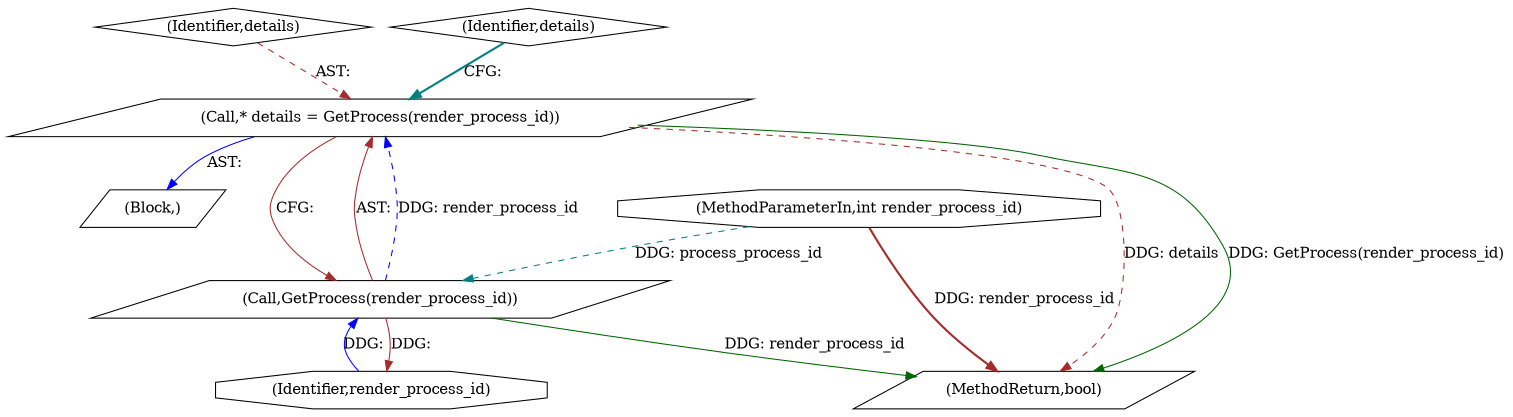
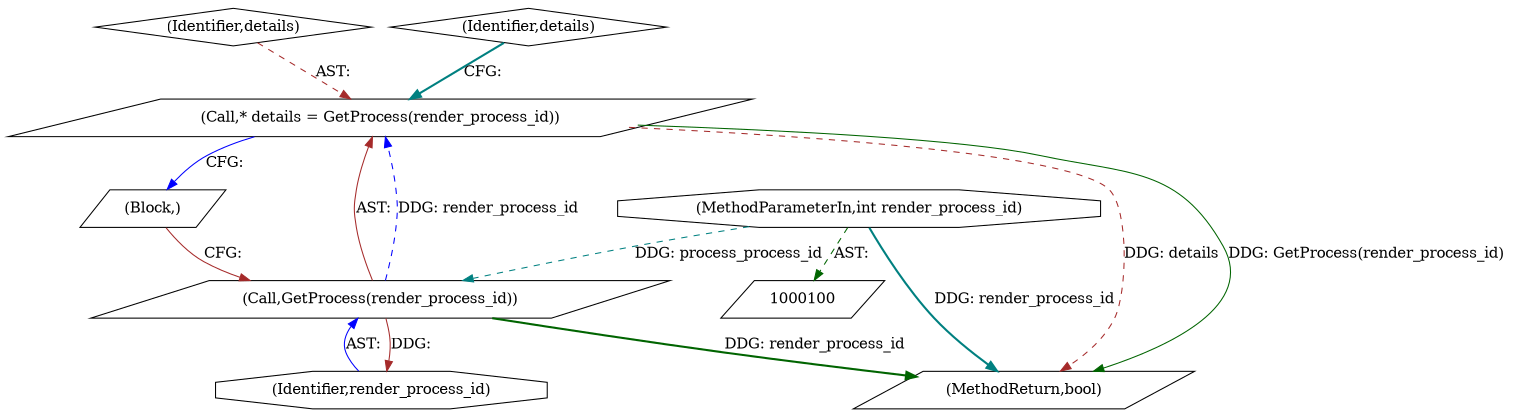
edge "(Call,* details = GetProcess(render_process_id))" -> "(Block,)": label "AST: " -> "CFG: "
edge "(Call,* details = GetProcess(render_process_id))" -> "(Call,GetProcess(render_process_id))": now "(Block,)" -> "(Call,GetProcess(render_process_id))"
node "1000100": added
edge "(MethodParameterIn,int render_process_id)" -> "(MethodReturn,bool)": color brown -> teal
edge "(Identifier,render_process_id)" -> "(Call,GetProcess(render_process_id))": label "DDG: " -> "AST: "
edge "(Call,GetProcess(render_process_id))" -> "(MethodReturn,bool)": style solid -> bold
